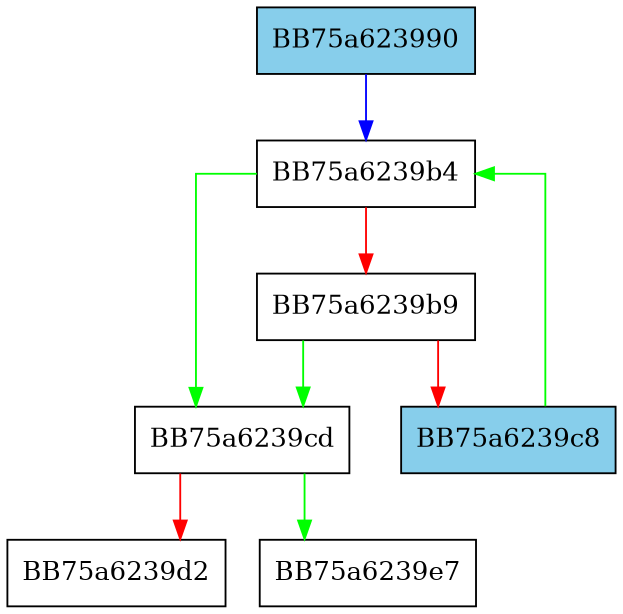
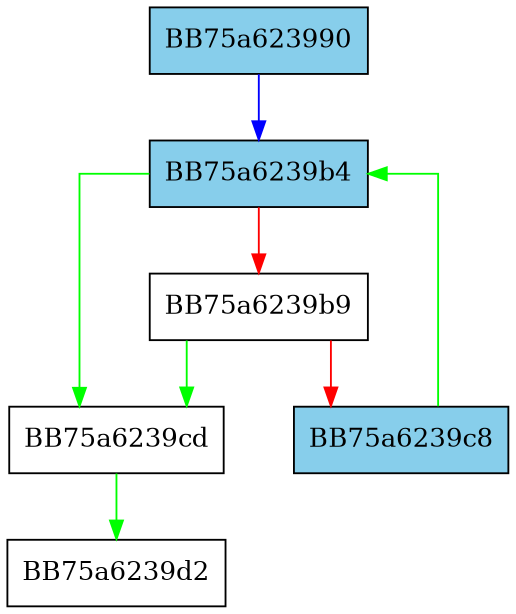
node "BB75a6239b4": fillcolor white -> skyblue
edge "BB75a6239cd" -> "BB75a6239d2": color red -> green
node "BB75a6239e7": removed
